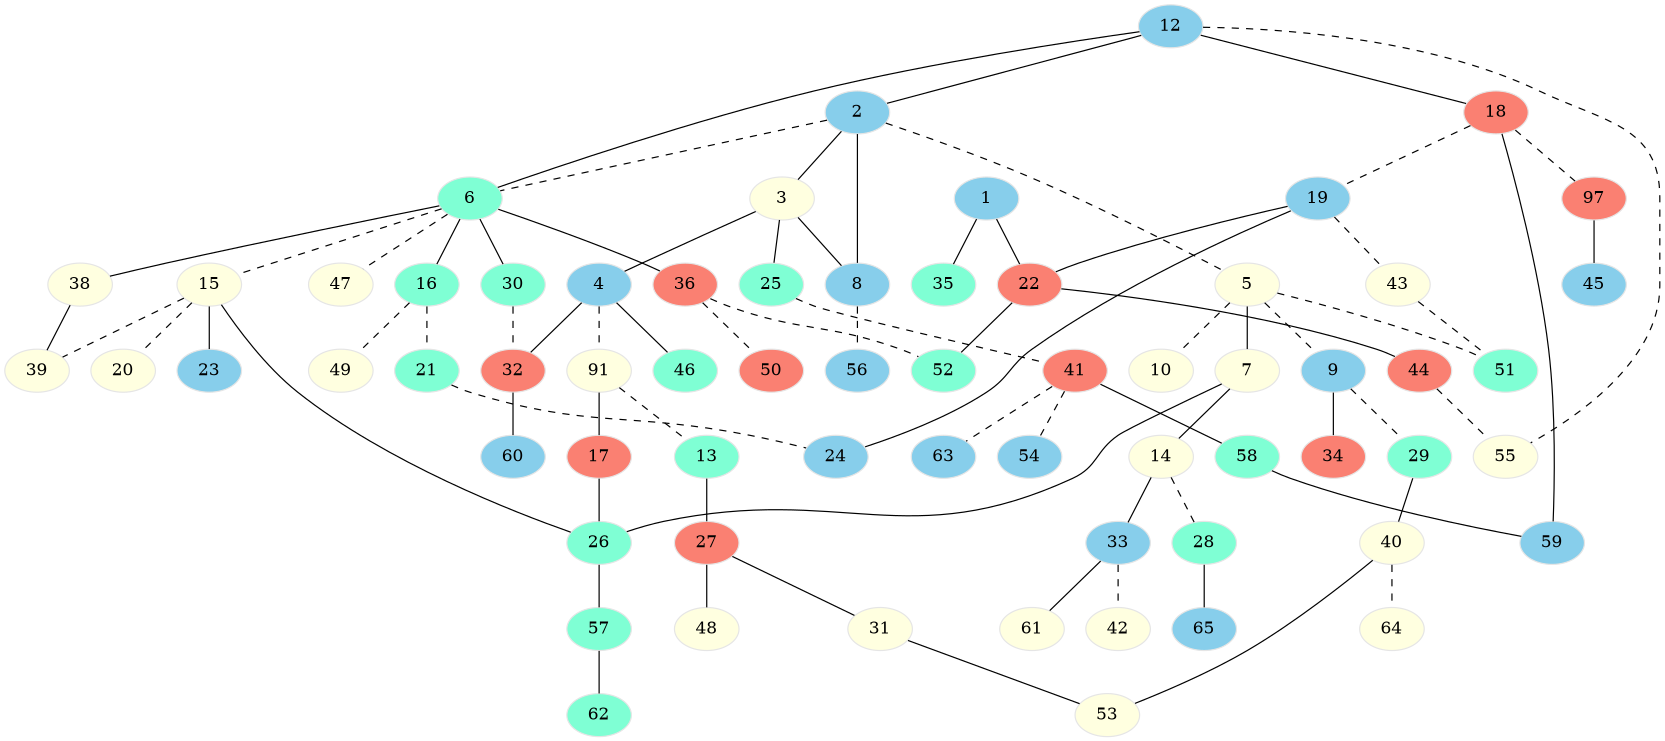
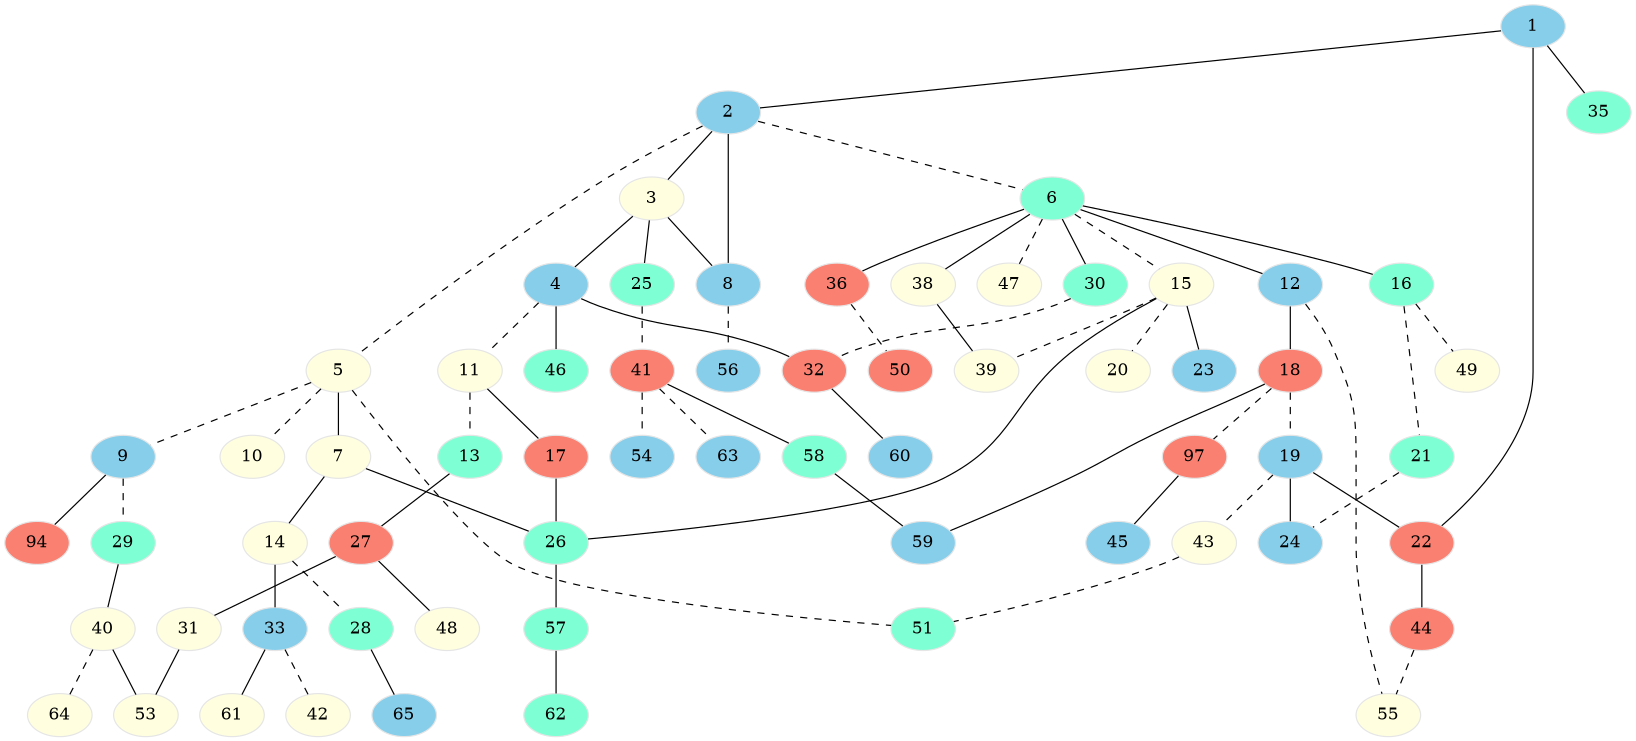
edge "12" -- "2": now "1" -- "2"
node "91": label "91" -> "11"
node "52": removed
node "34": label "34" -> "94"
